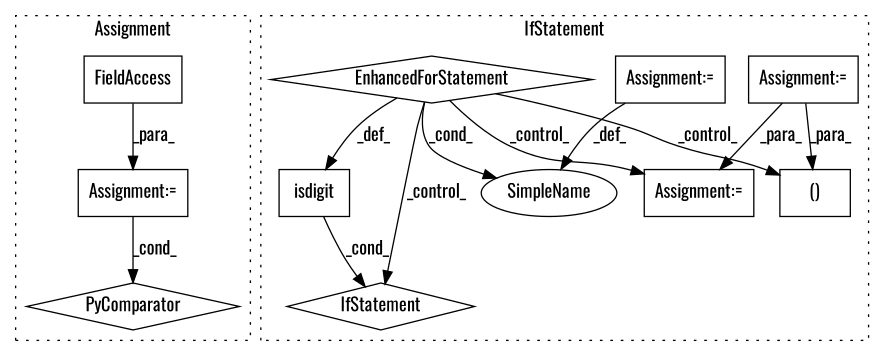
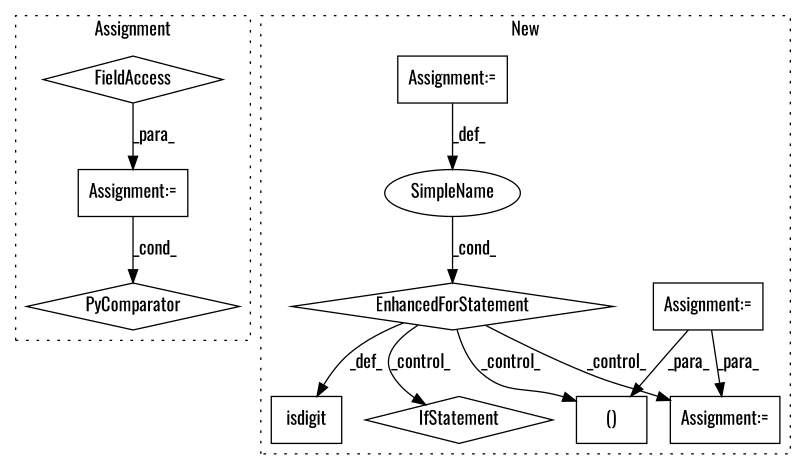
cluster "IfStatement": label "IfStatement" -> "New"
node "FieldAccess": shape box -> diamond
edge "EnhancedForStatement" -> "SimpleName": reversed
edge "isdigit" -> "IfStatement": removed, label "_cond_"
